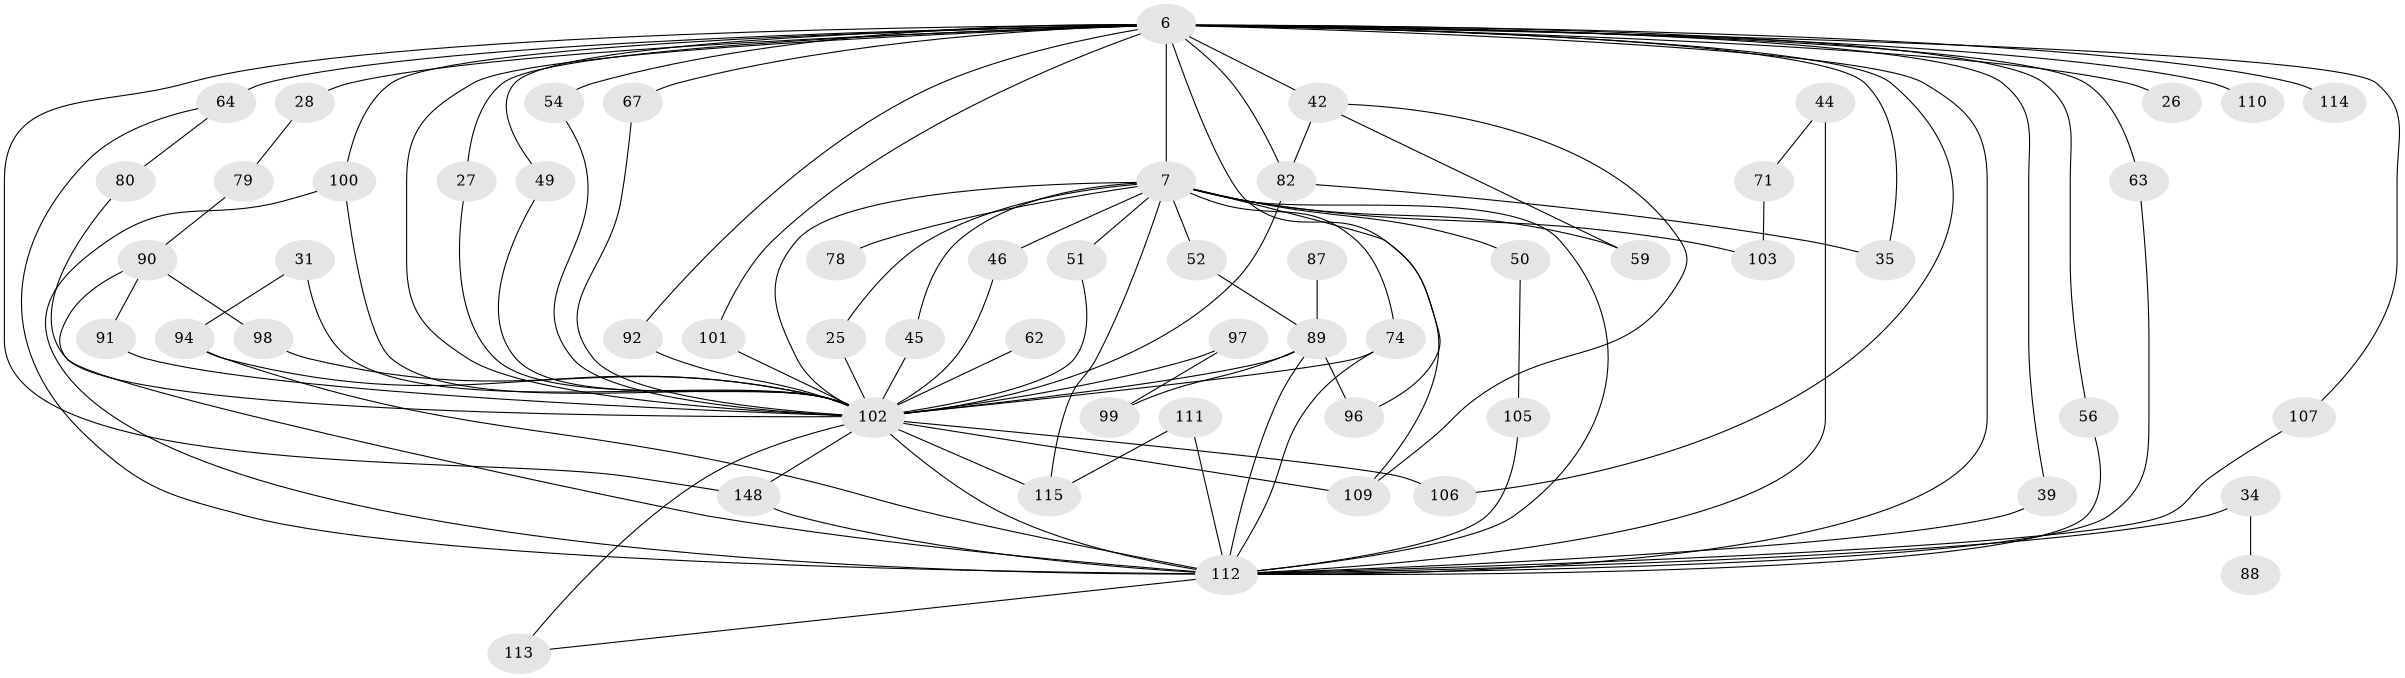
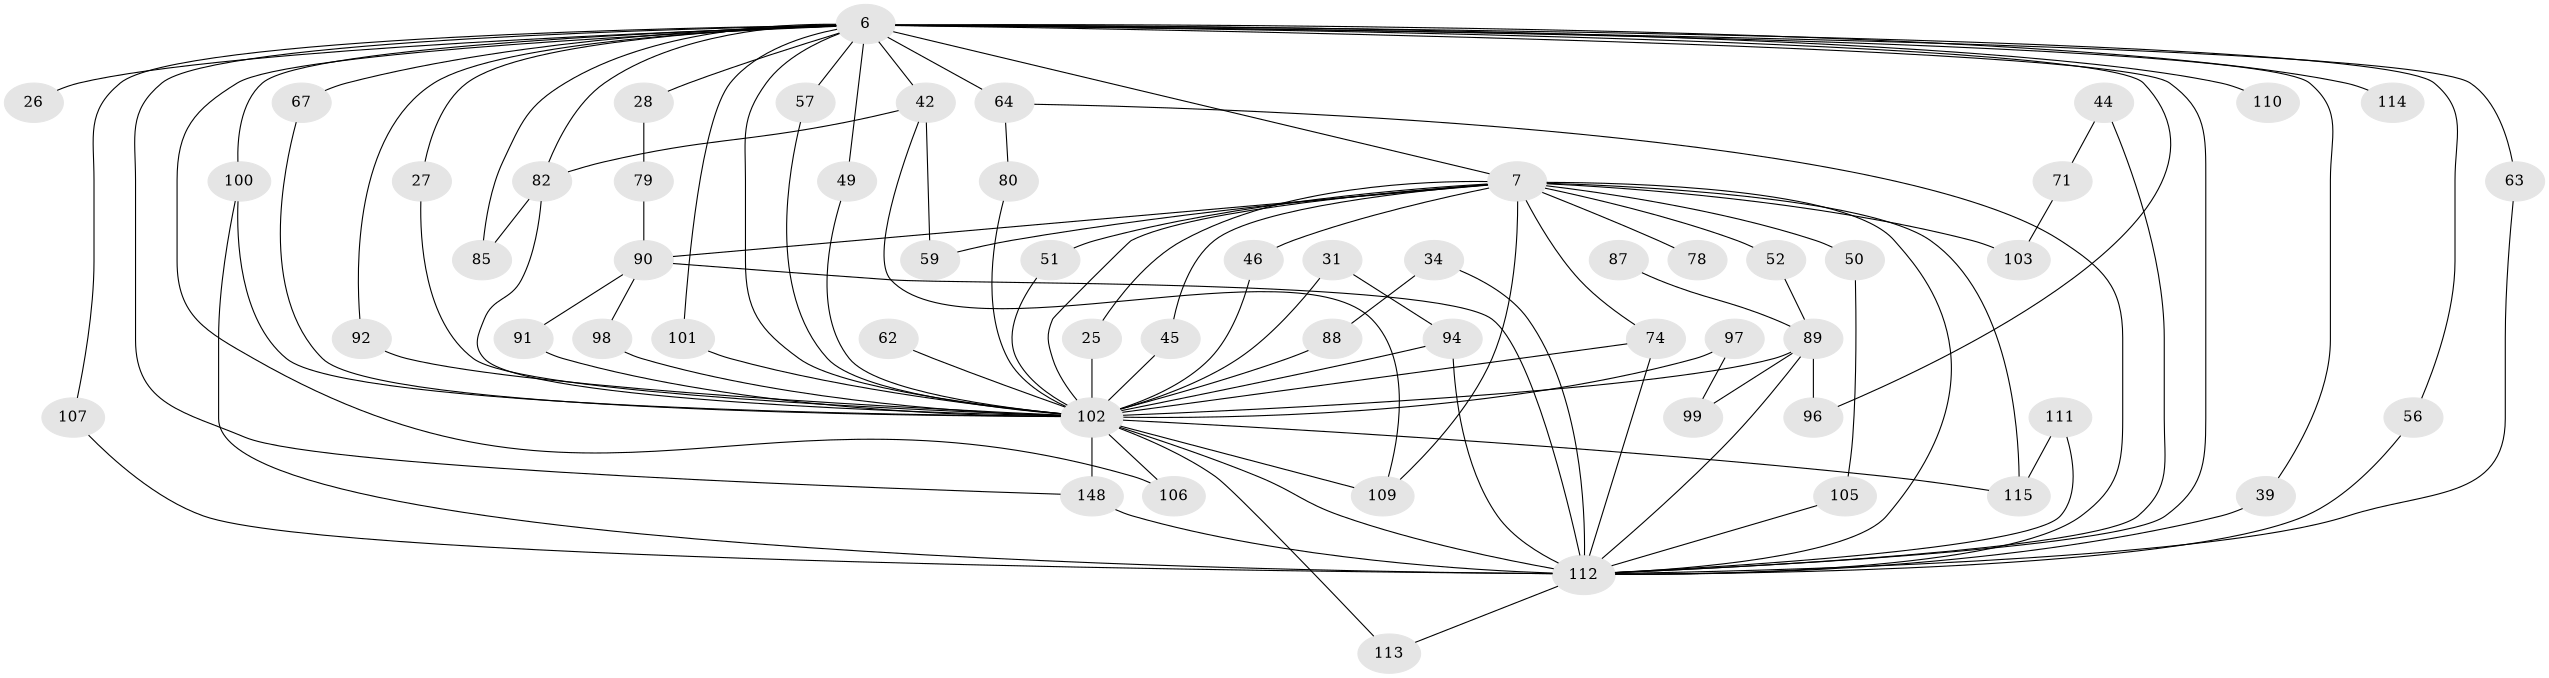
node "54": label "54" -> "57"
edge "7" -- "90": added
node "35": label "35" -> "85"
edge "88" -- "102": added
